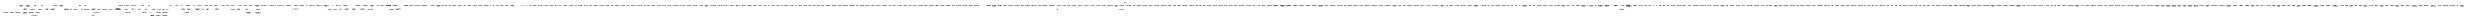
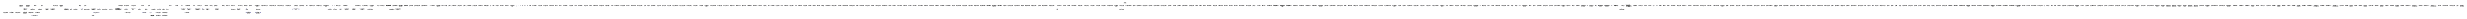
node "adjacent_difference _bad_alloc_test": added
node "for_each_prefetching_test": added
